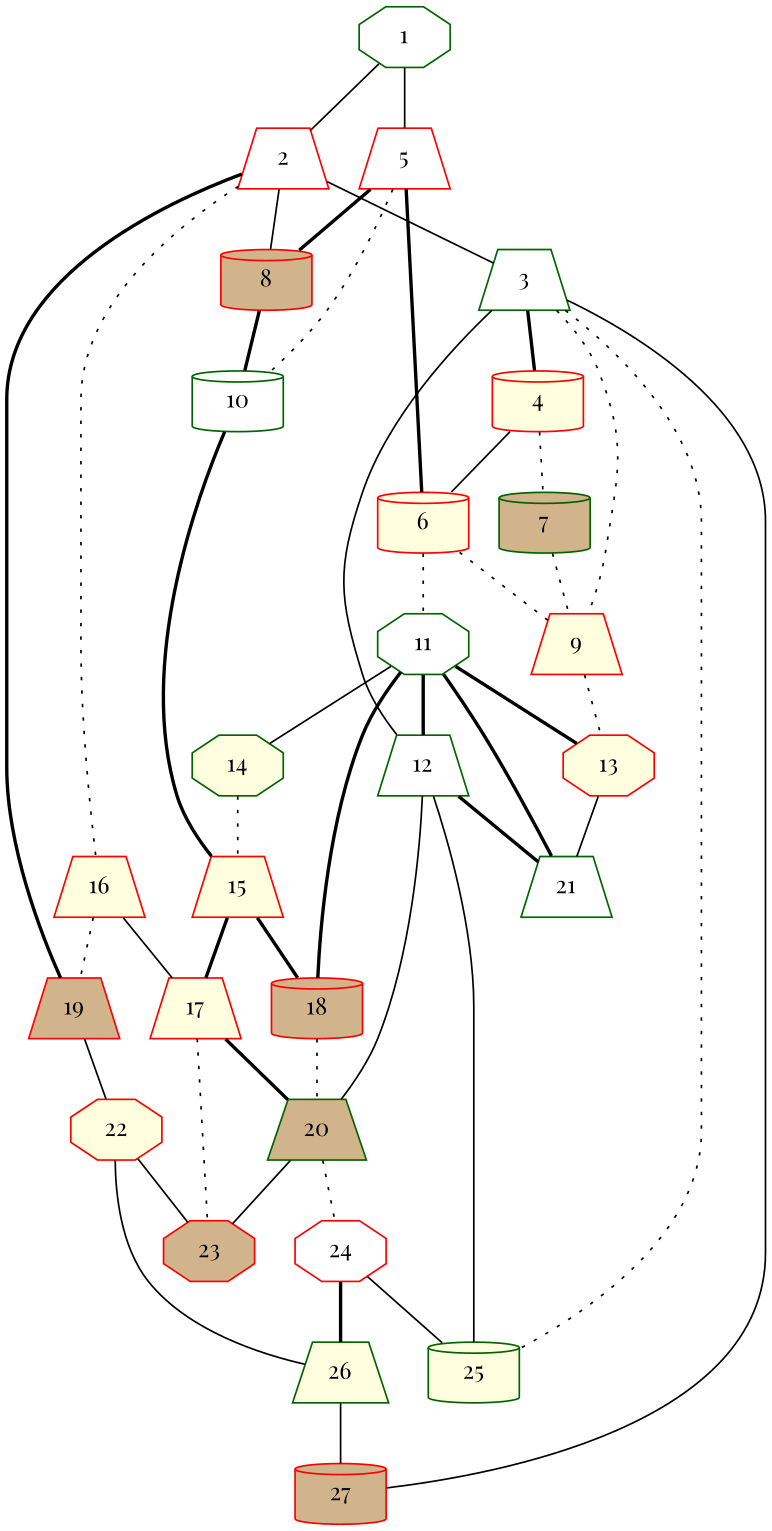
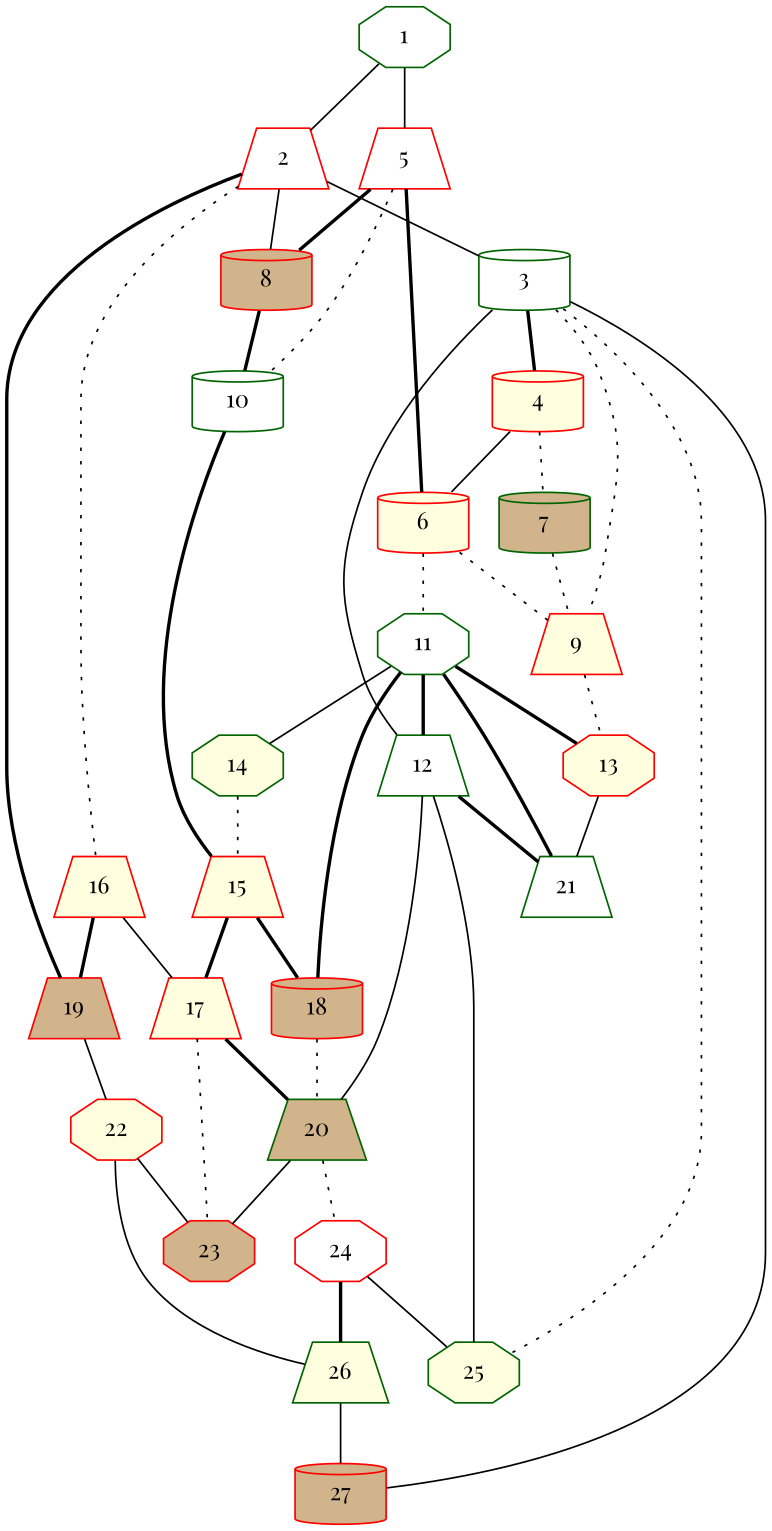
node "3": shape trapezium -> cylinder
edge "16" -- "19": style dotted -> bold
node "25": shape cylinder -> octagon
